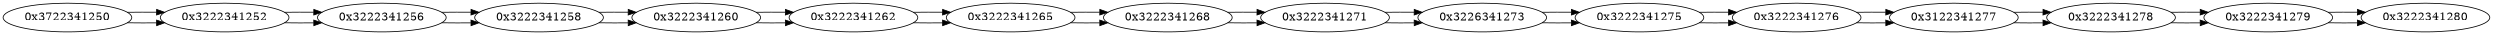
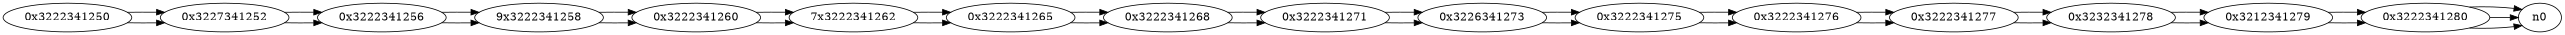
node "0x3722341250": label "0x3722341250" -> "0x3222341250"
node "0x3222341252": label "0x3222341252" -> "0x3227341252"
node "0x3222341258": label "0x3222341258" -> "9x3222341258"
node "0x3222341262": label "0x3222341262" -> "7x3222341262"
node "0x3122341277": label "0x3122341277" -> "0x3222341277"
node "0x3222341278": label "0x3222341278" -> "0x3232341278"
node "0x3222341279": label "0x3222341279" -> "0x3212341279"
node "n0": added
